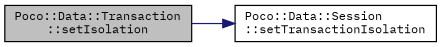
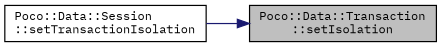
edge "Poco::Data::Transaction ::setIsolation" -> "Poco::Data::Session ::setTransactionIsolation": reversed
